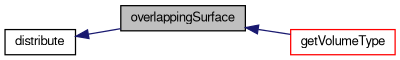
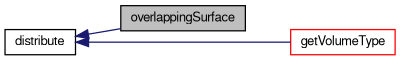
edge "getVolumeType" -> "overlappingSurface": now "getVolumeType" -> "distribute"
